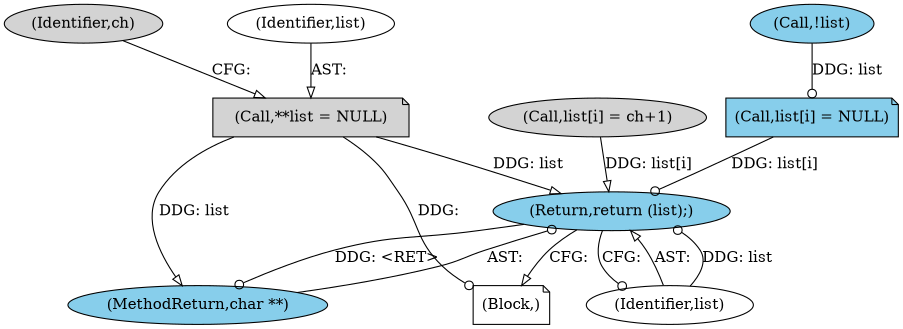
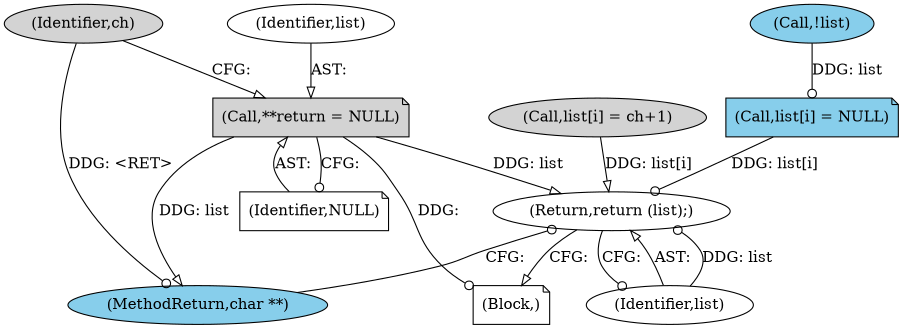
node "(Call,**list = NULL)": label "(Call,**list = NULL)" -> "(Call,**return = NULL)"
node "(Identifier,NULL)": added
node "(Return,return (list);)": fillcolor skyblue -> white
edge "(Return,return (list);)" -> "(MethodReturn,char **)": now "(Identifier,ch)" -> "(MethodReturn,char **)"
edge "(MethodReturn,char **)" -> "(Return,return (list);)": label "AST: " -> "CFG: "
